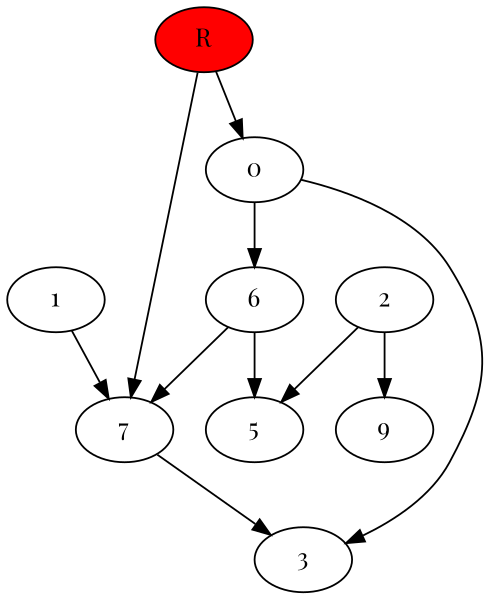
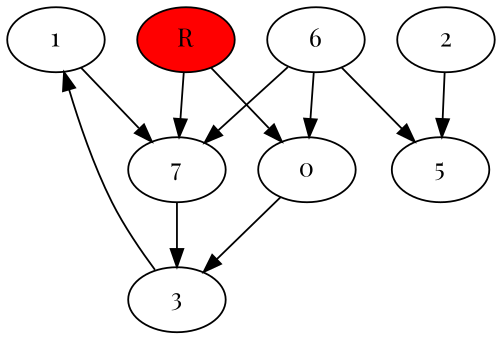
edge "3" -> "1": added
edge "0" -> "6": reversed
node "9": removed
